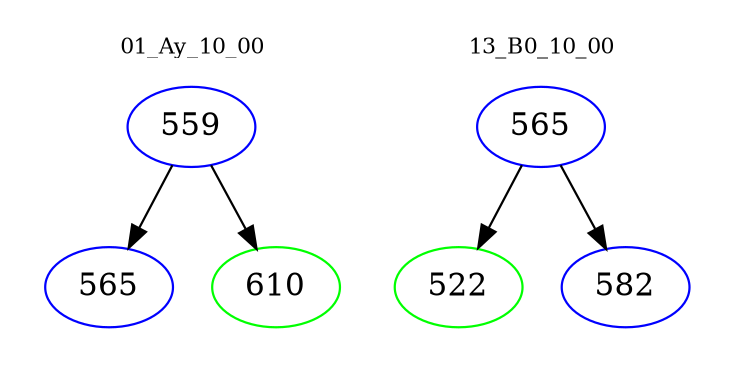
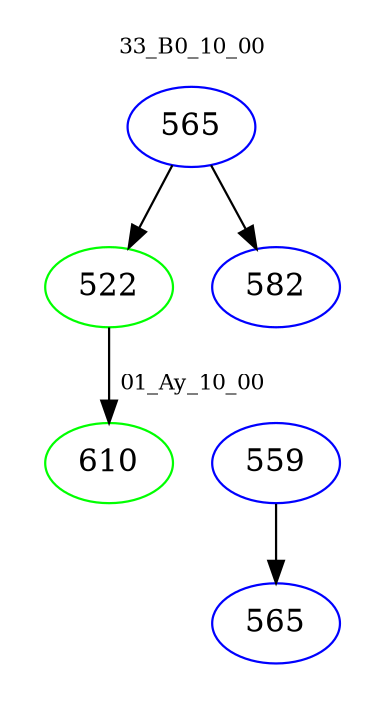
cluster "13_B0_10_00": label "13_B0_10_00" -> "33_B0_10_00"
edge "559" -> "610": now "522" -> "610"
